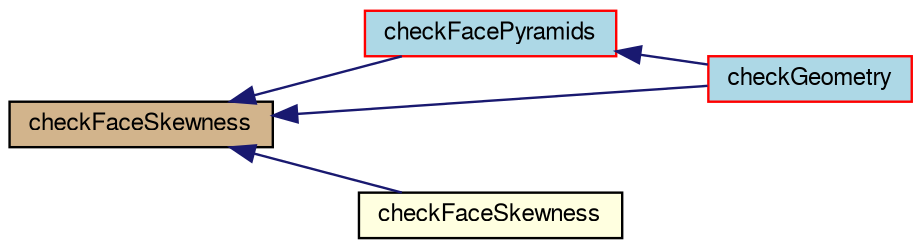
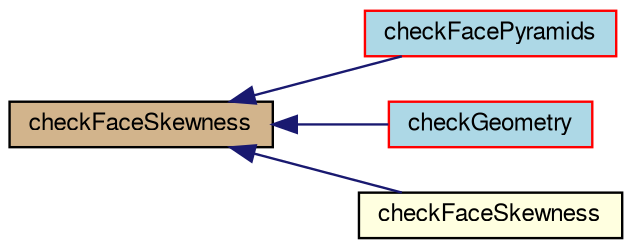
edge "checkGeometry" -> "checkFacePyramids": removed
